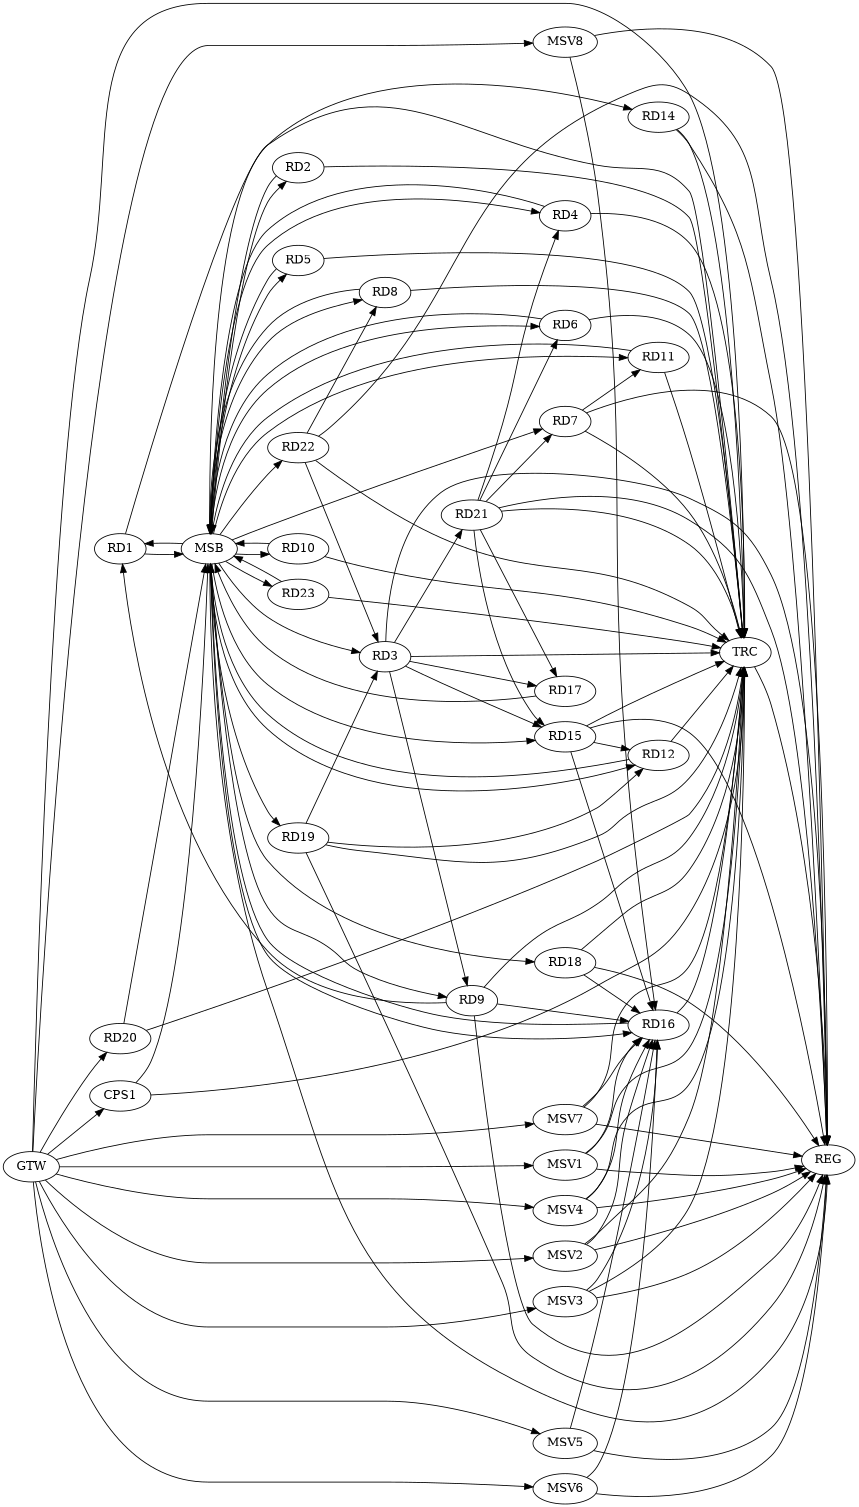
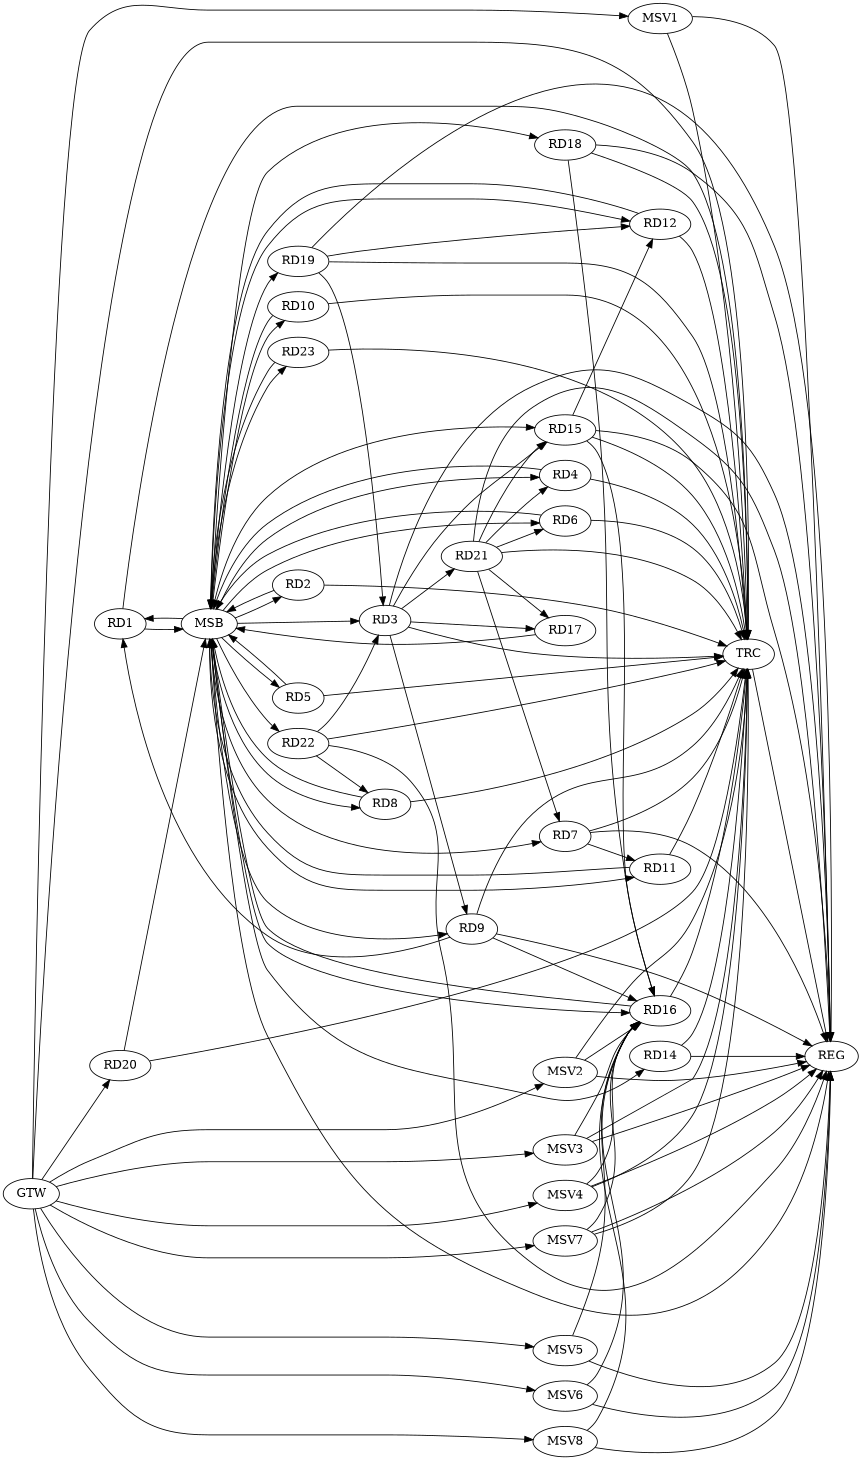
edge "MSV1" -> "RD16": removed
node "CPS1": removed
